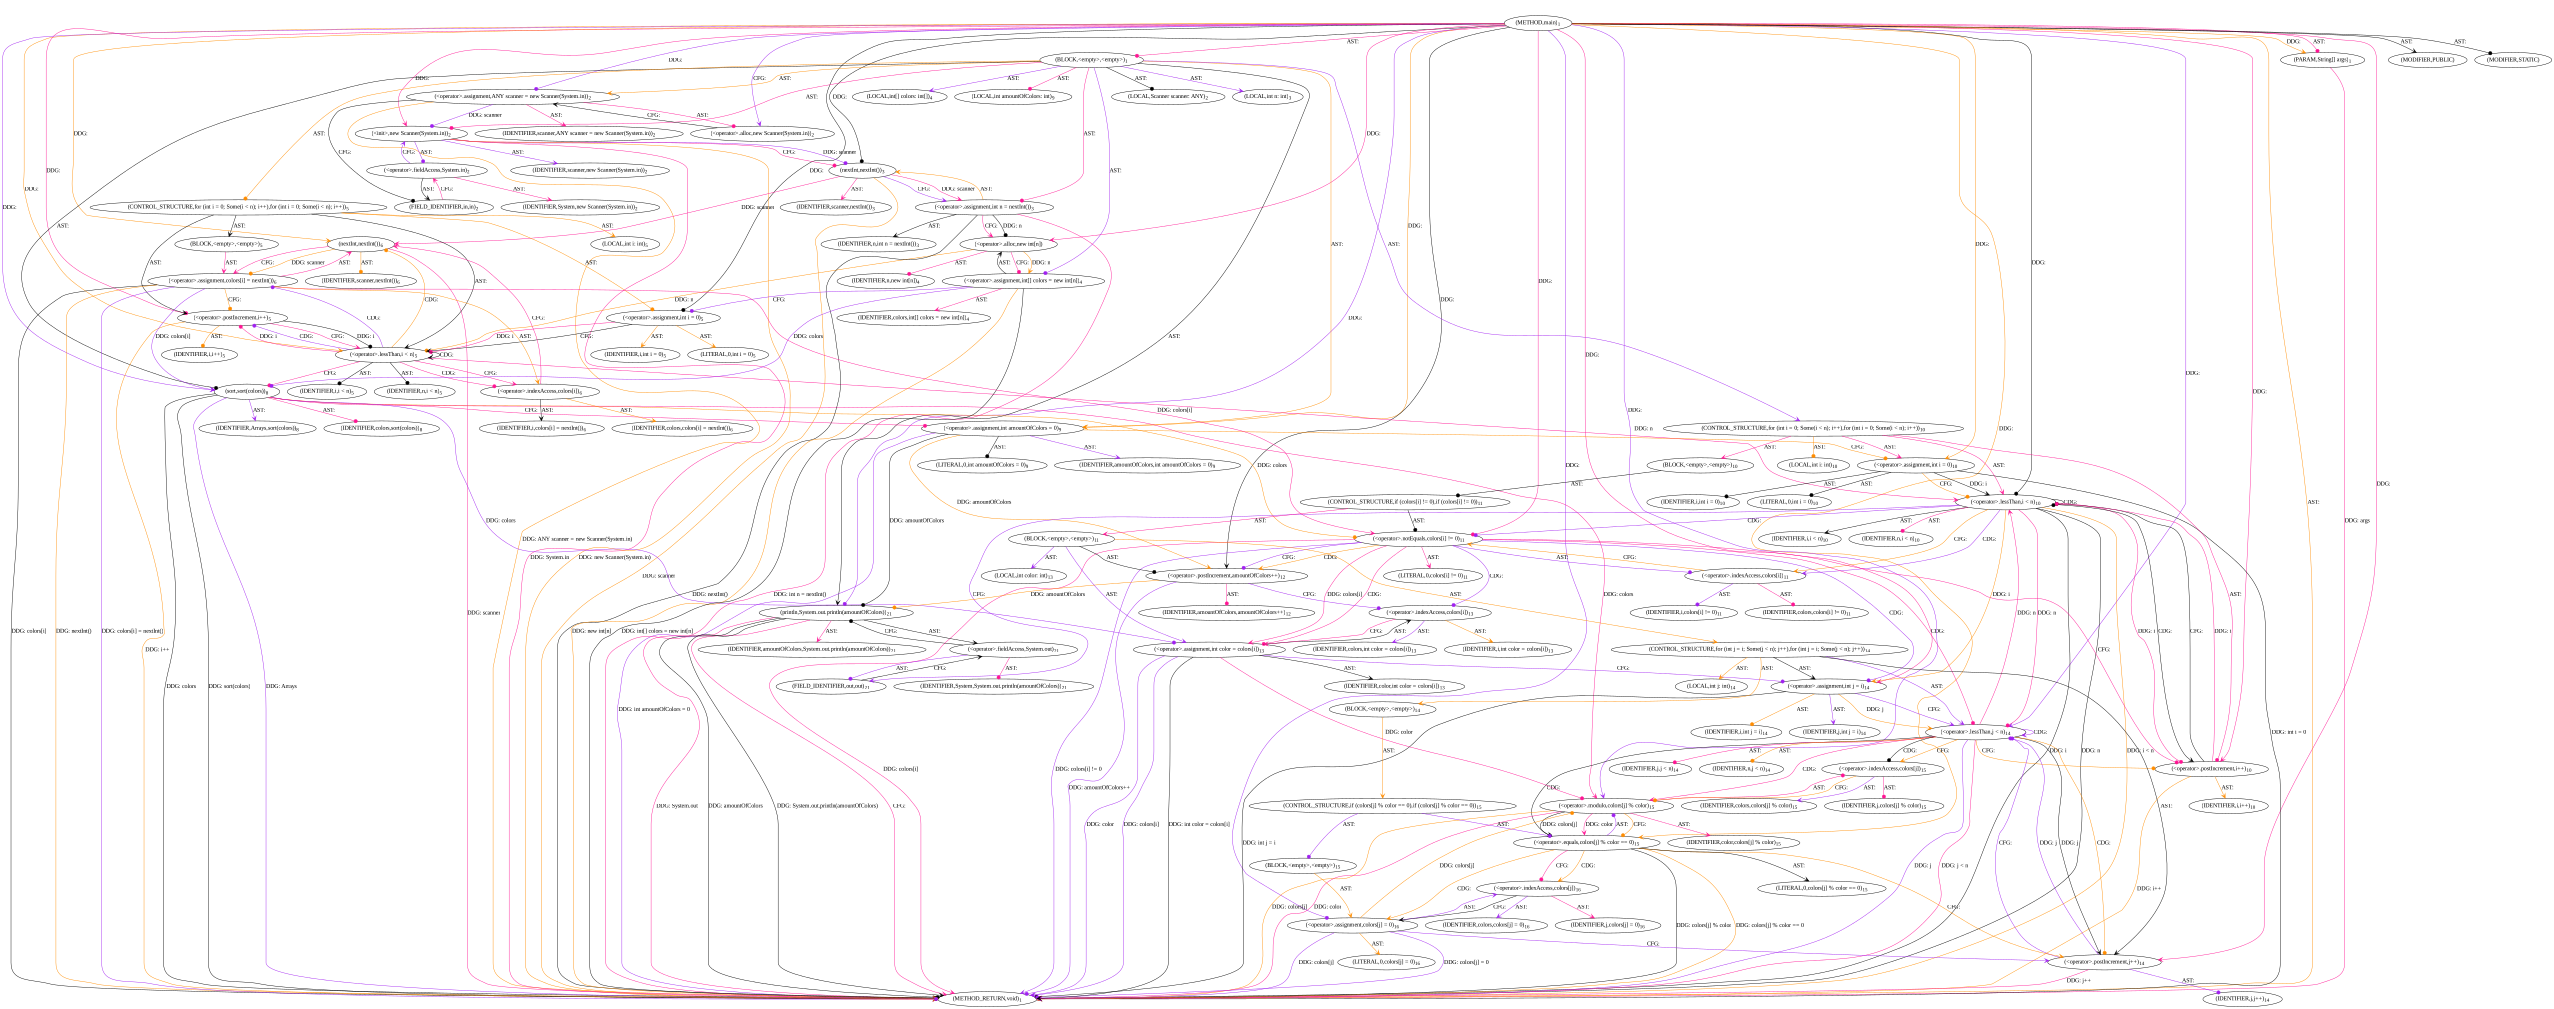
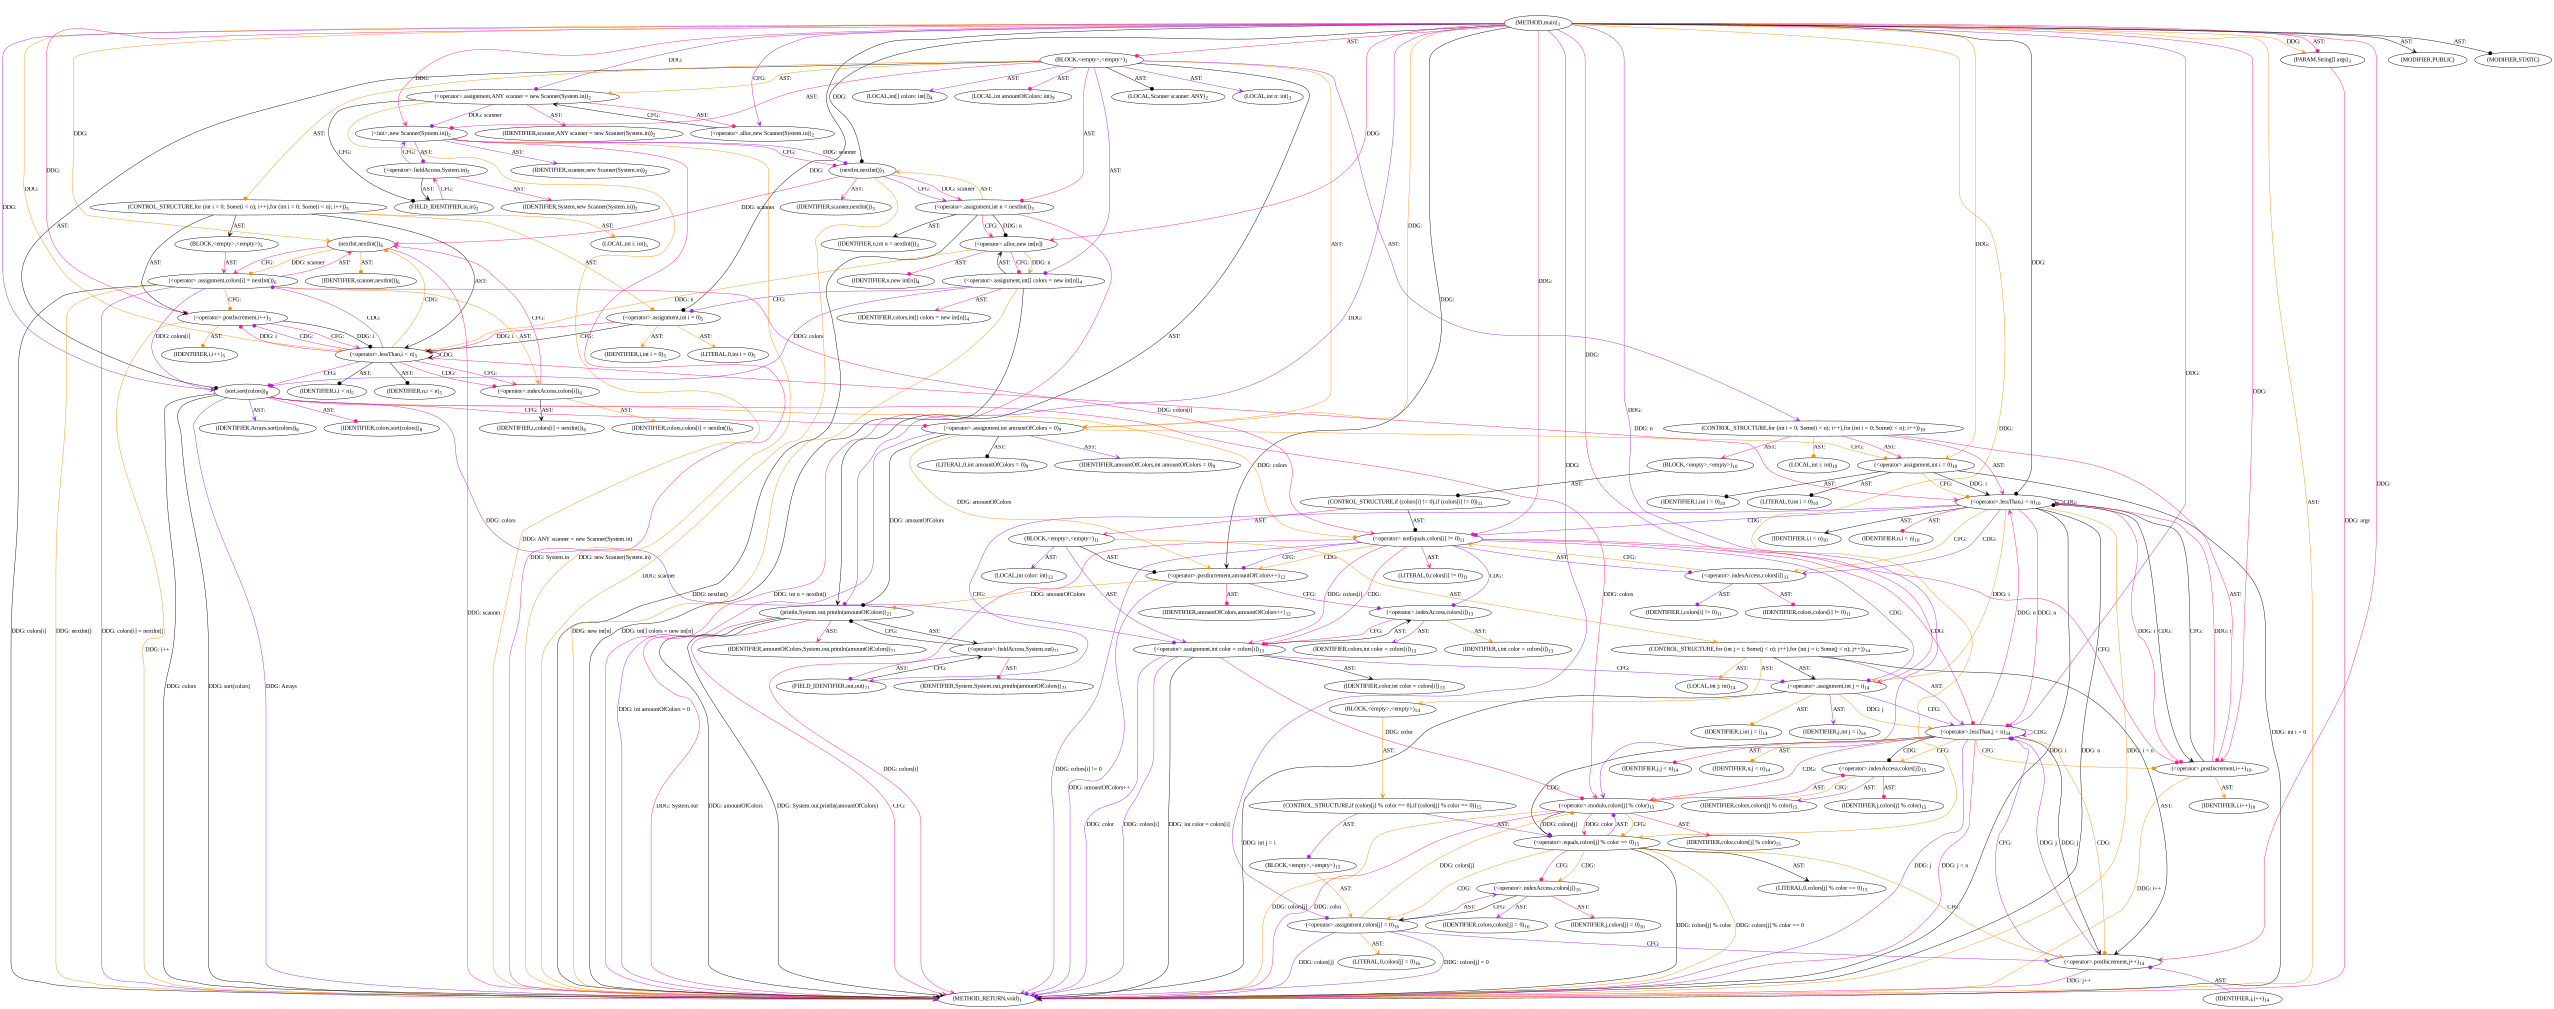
node "(<operator>.lessThan,j < n)": text "14" -> "34"
edge "(<operator>.postIncrement,j++)" -> "(IDENTIFIER,j,j++)": reversed
